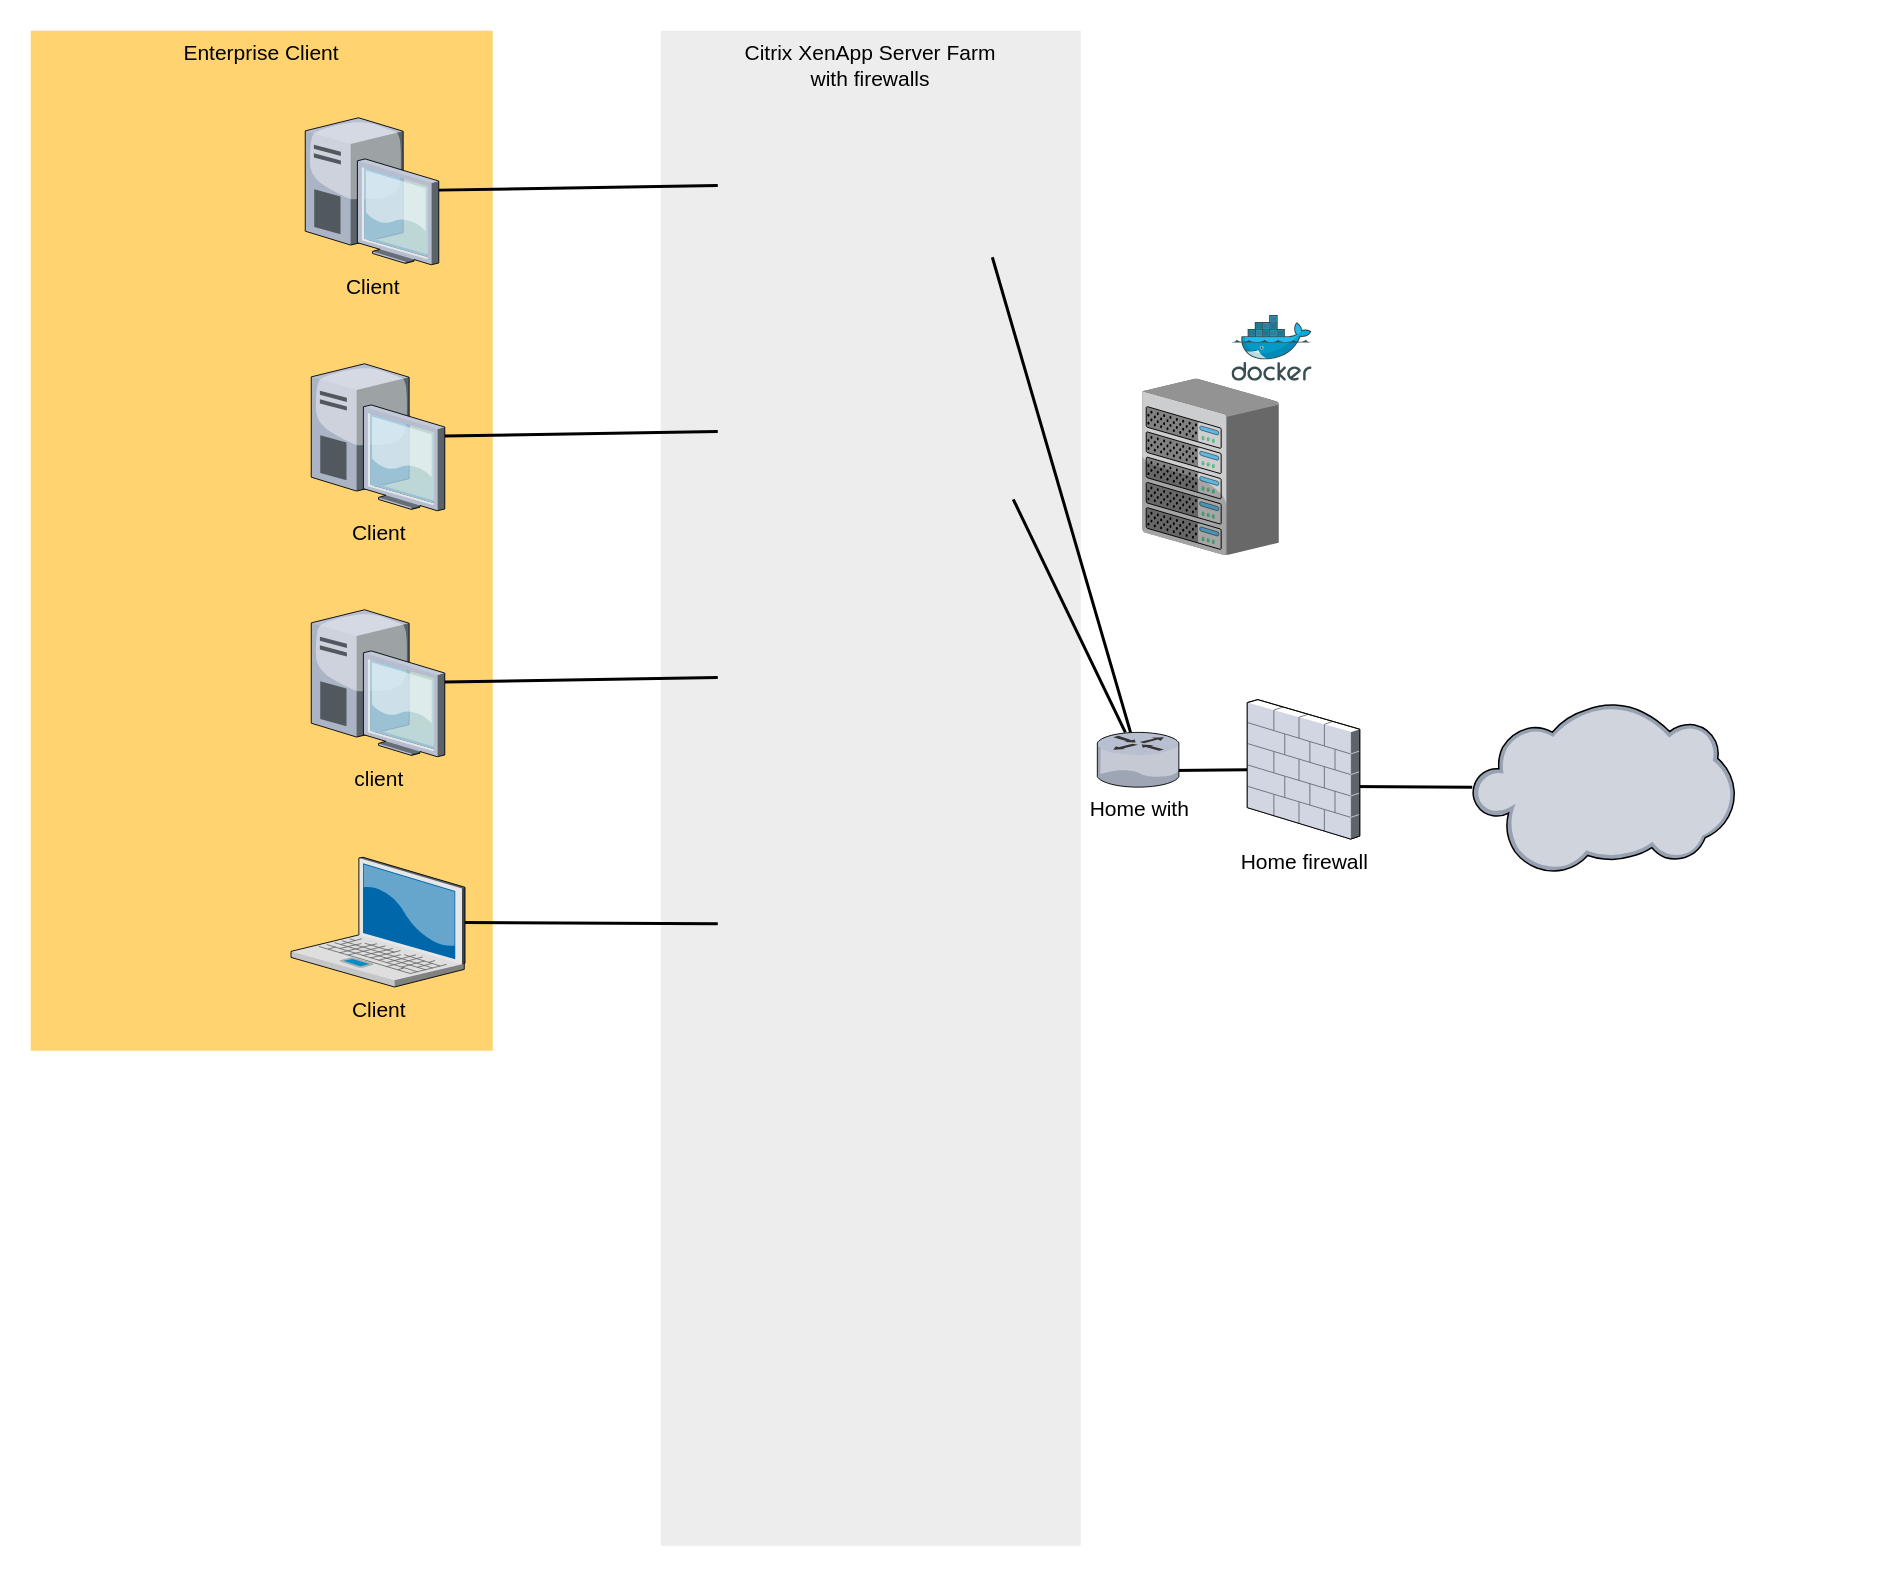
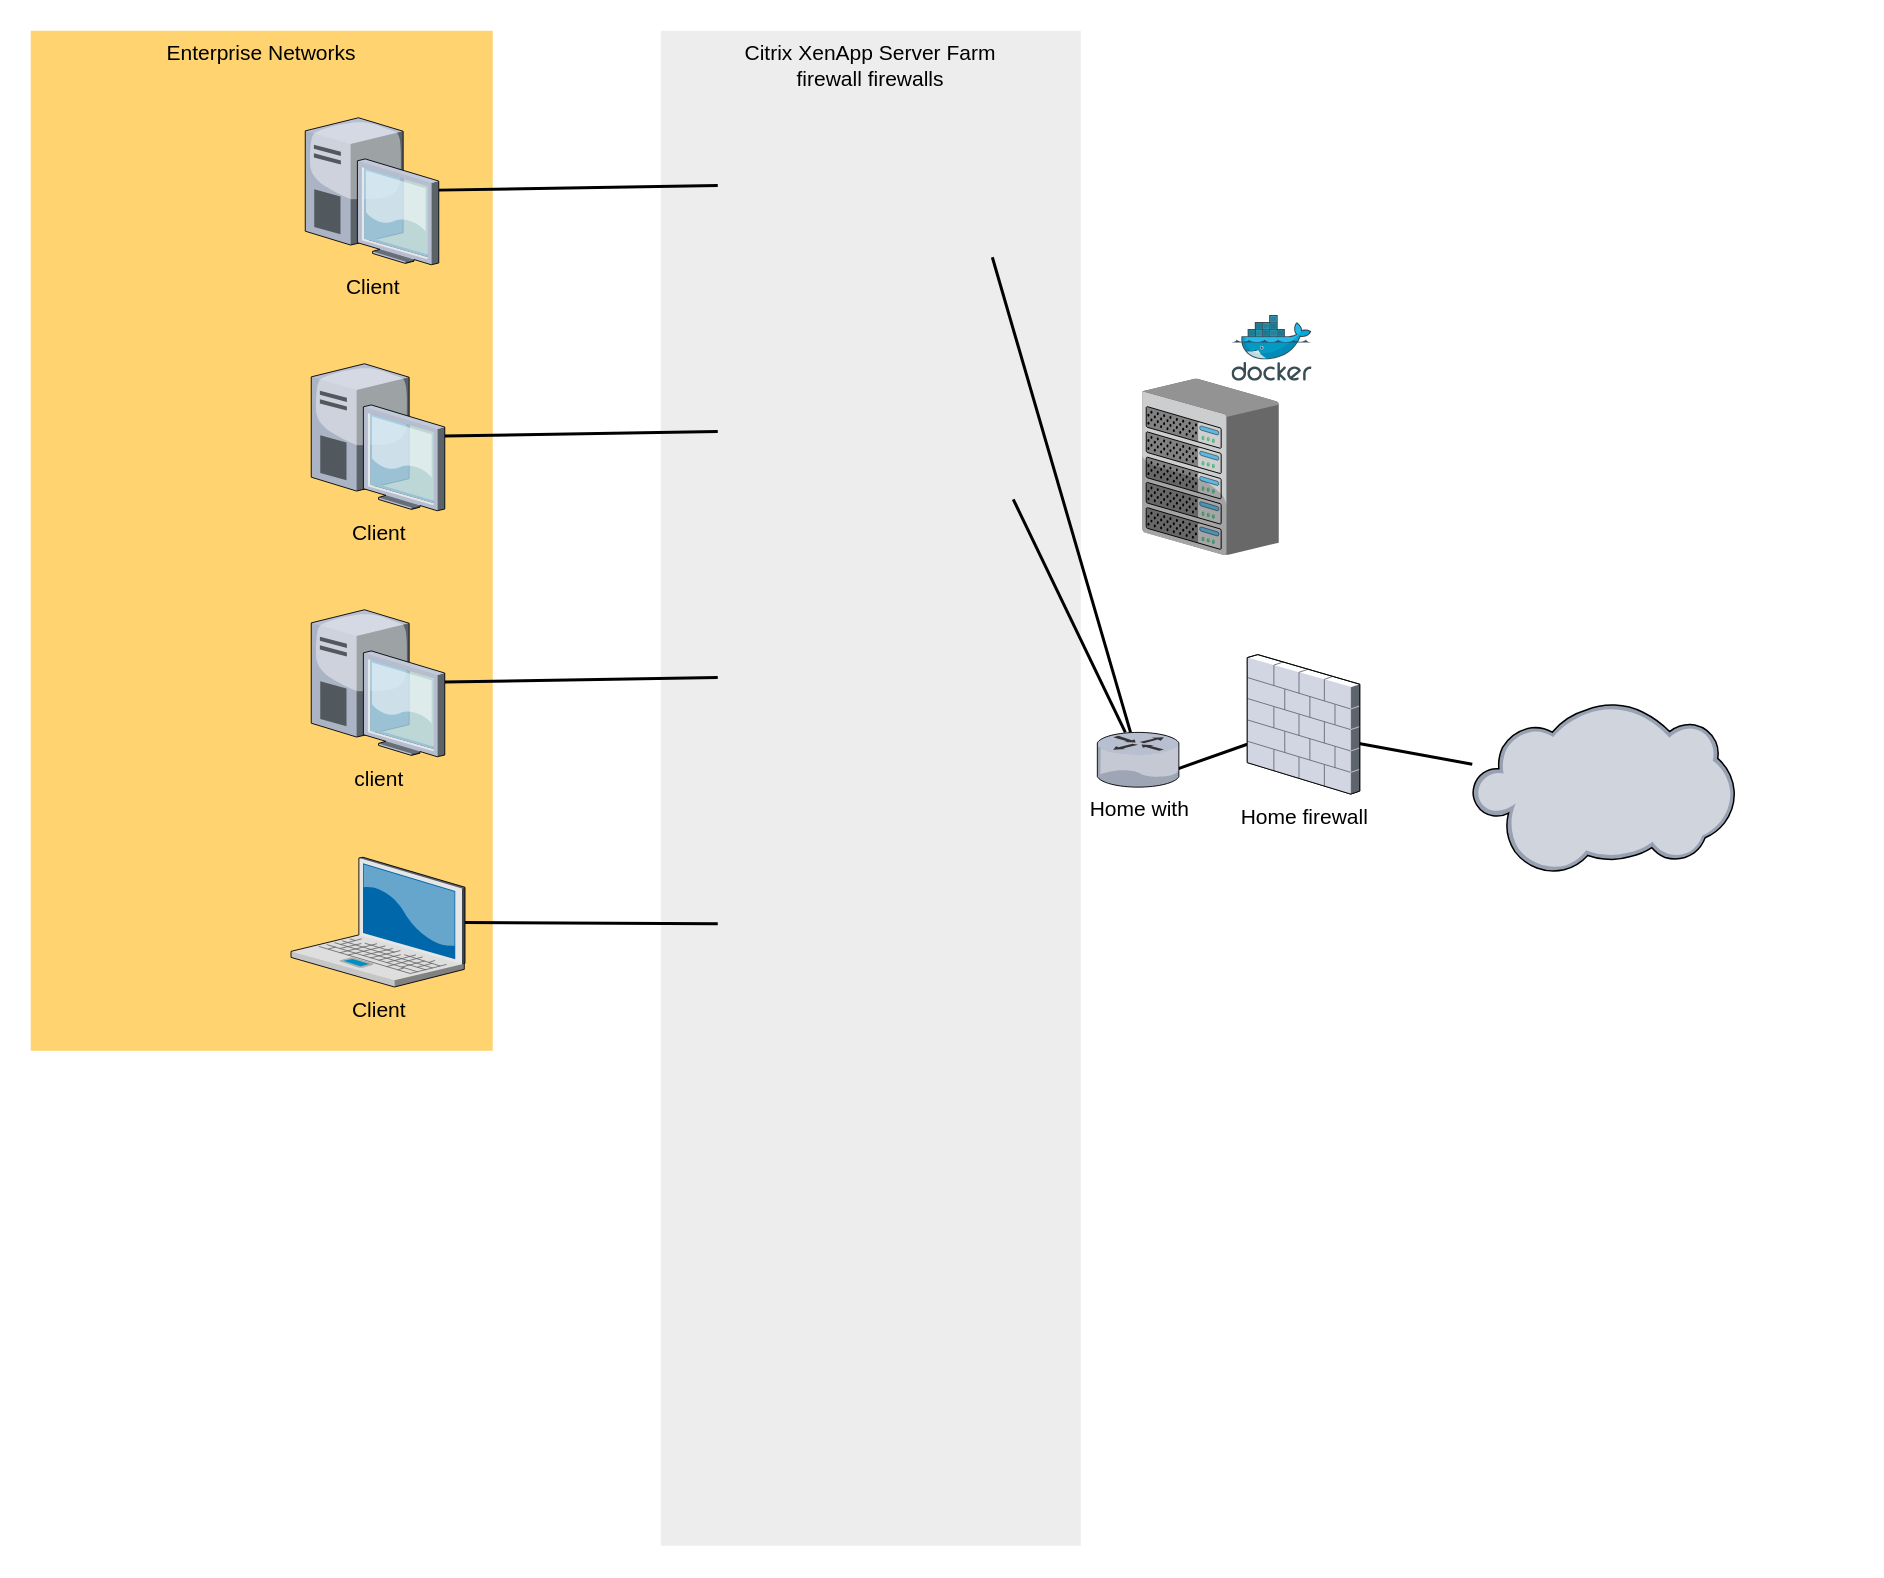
node "Enterprise Client": label "Enterprise Client" -> "Enterprise Networks"
node "Citrix XenApp Server Farm with firewalls": label "Citrix XenApp Server Farm with firewalls" -> "Citrix XenApp Server Farm firewall firewalls"
node "Home firewall": moved (1304, 769) -> (1304, 724)
